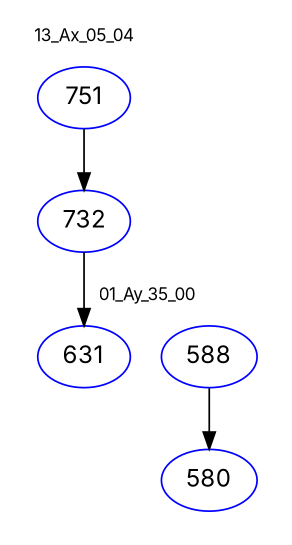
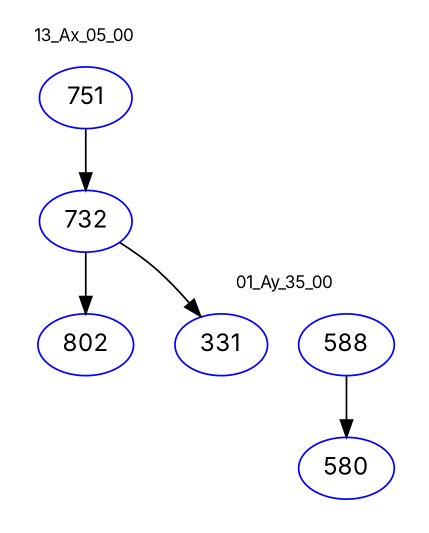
cluster "13_Ax_05_04": label "13_Ax_05_04" -> "13_Ax_05_00"
node "802": added
node "631": label "631" -> "331"
